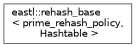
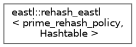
node "eastl::rehash_base < prime_rehash_policy, Hashtable >": label "eastl::rehash_base < prime_rehash_policy, Hashtable >" -> "eastl::rehash_eastl < prime_rehash_policy, Hashtable >"
